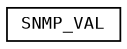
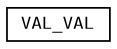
node "SNMP_VAL": label "SNMP_VAL" -> "VAL_VAL"
